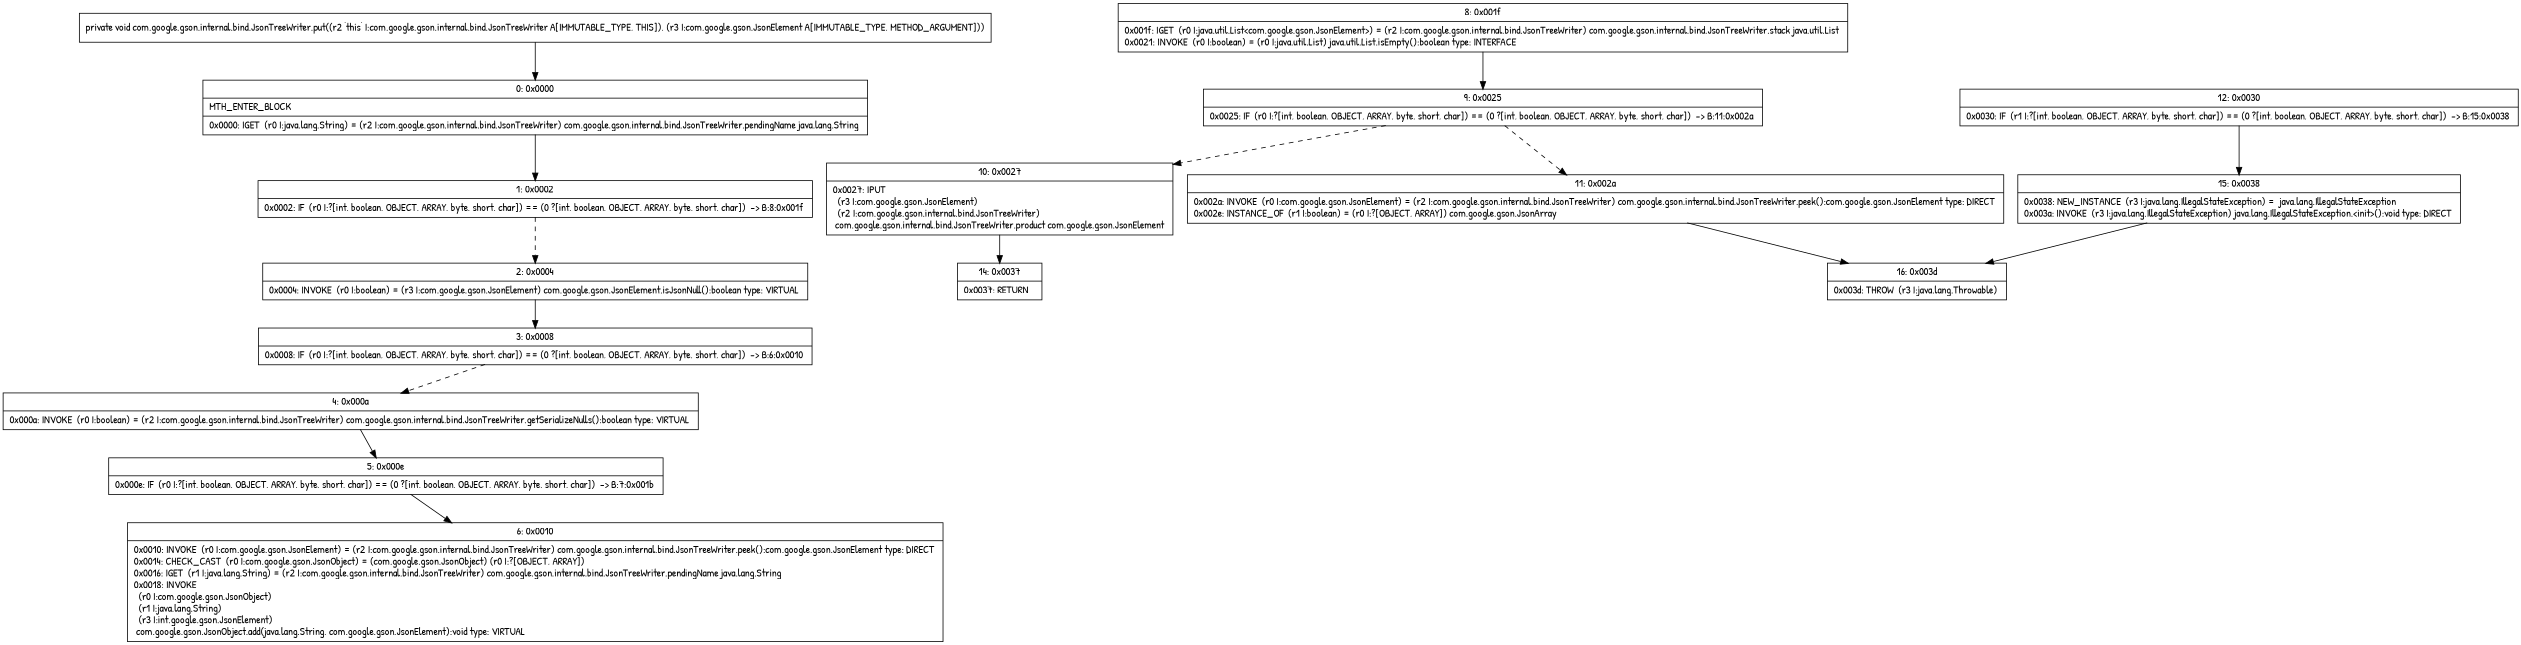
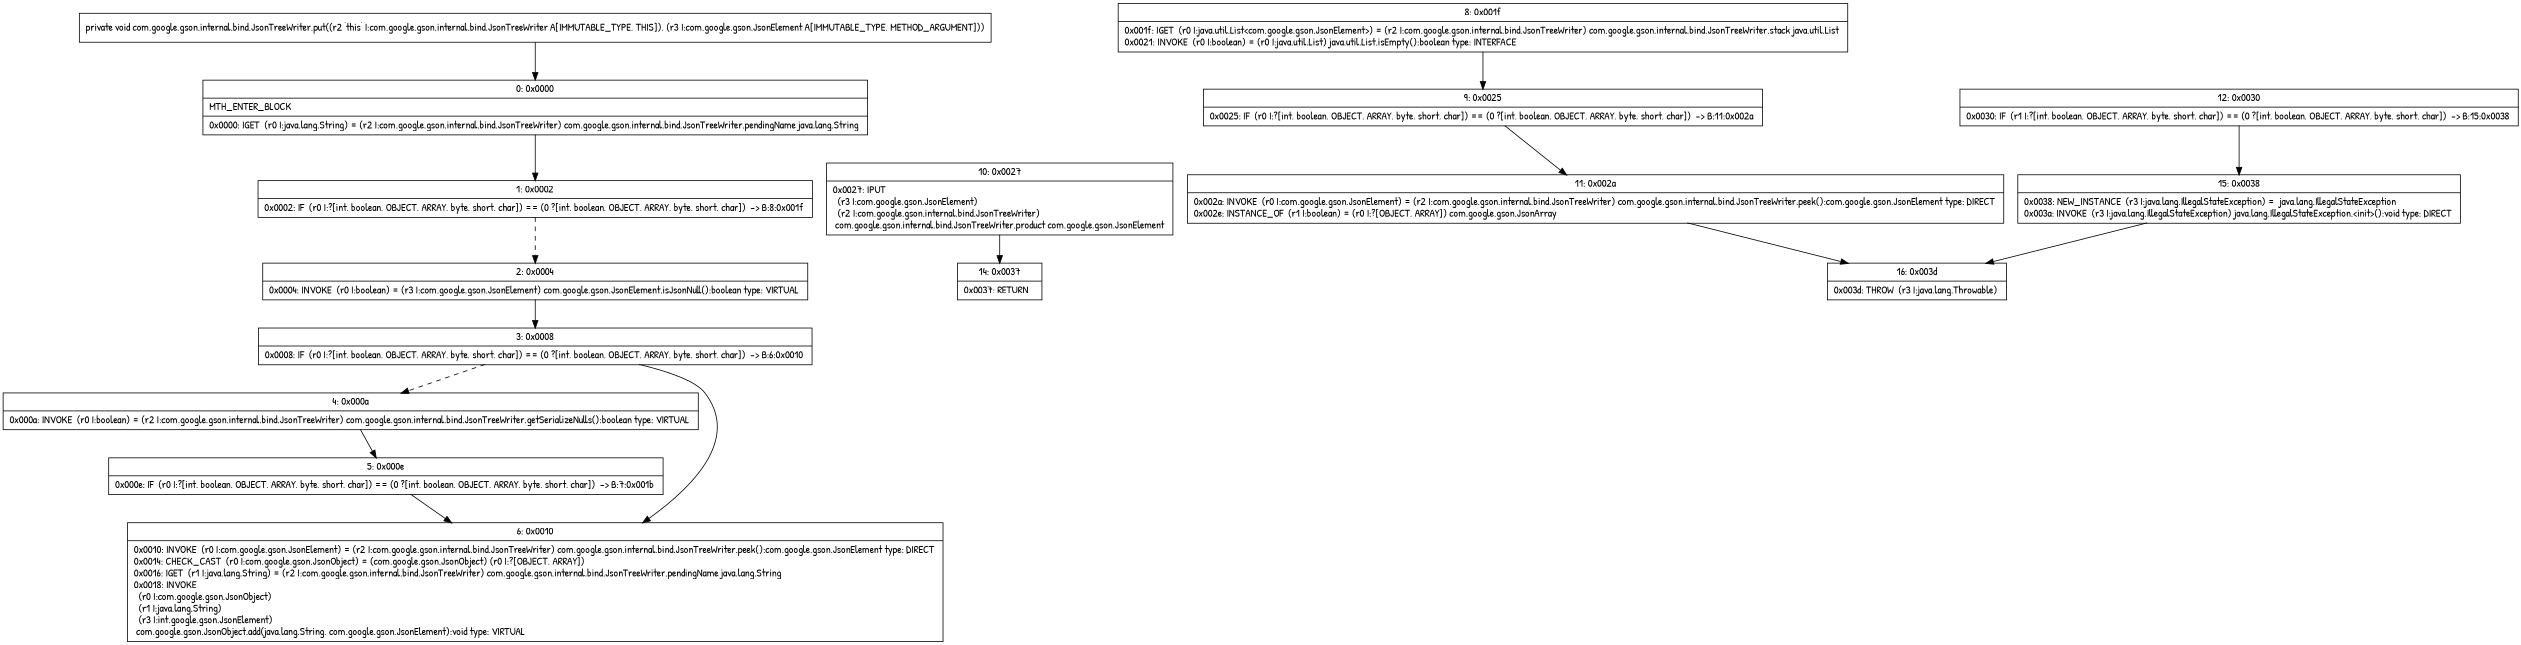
edge "9: 0x0025" -> "10: 0x0027": removed
edge "9: 0x0025" -> "11: 0x002a": style dashed -> solid
edge "3: 0x0008" -> "6: 0x0010": added
